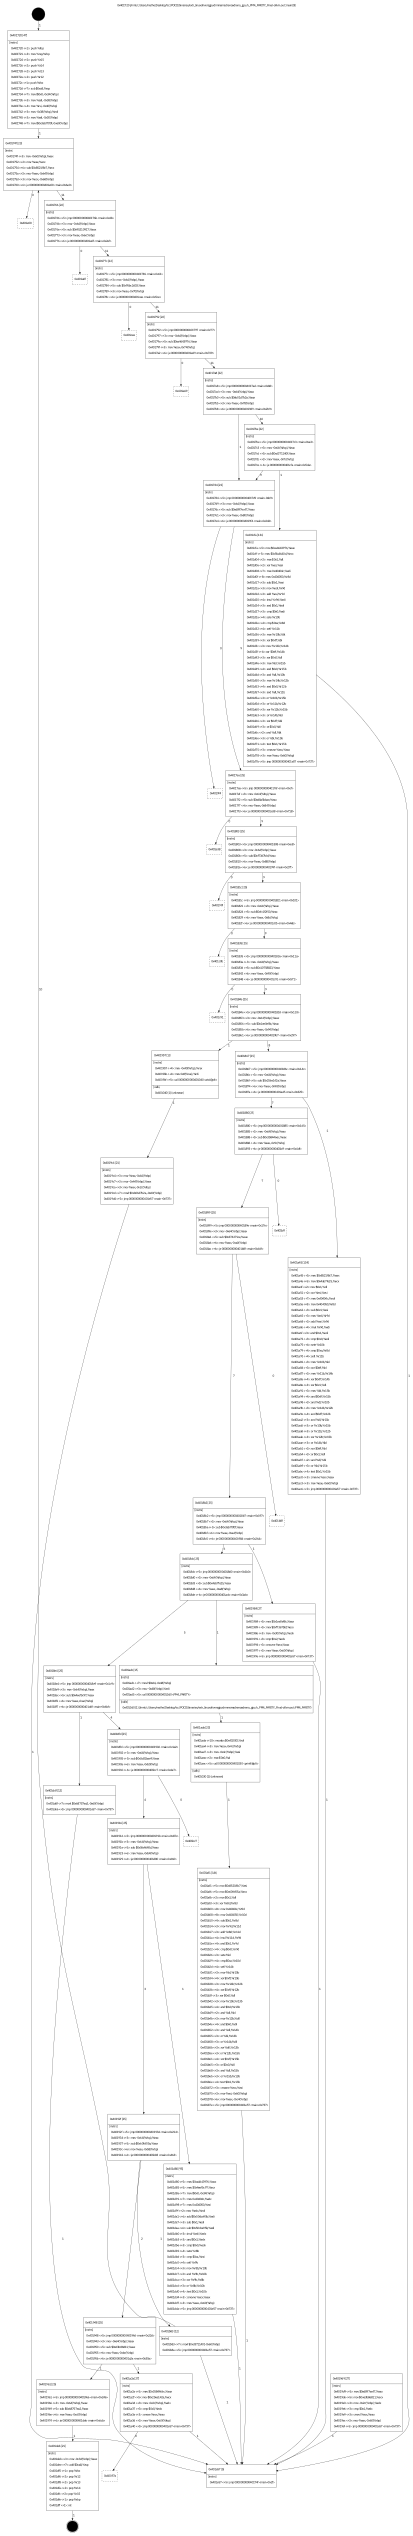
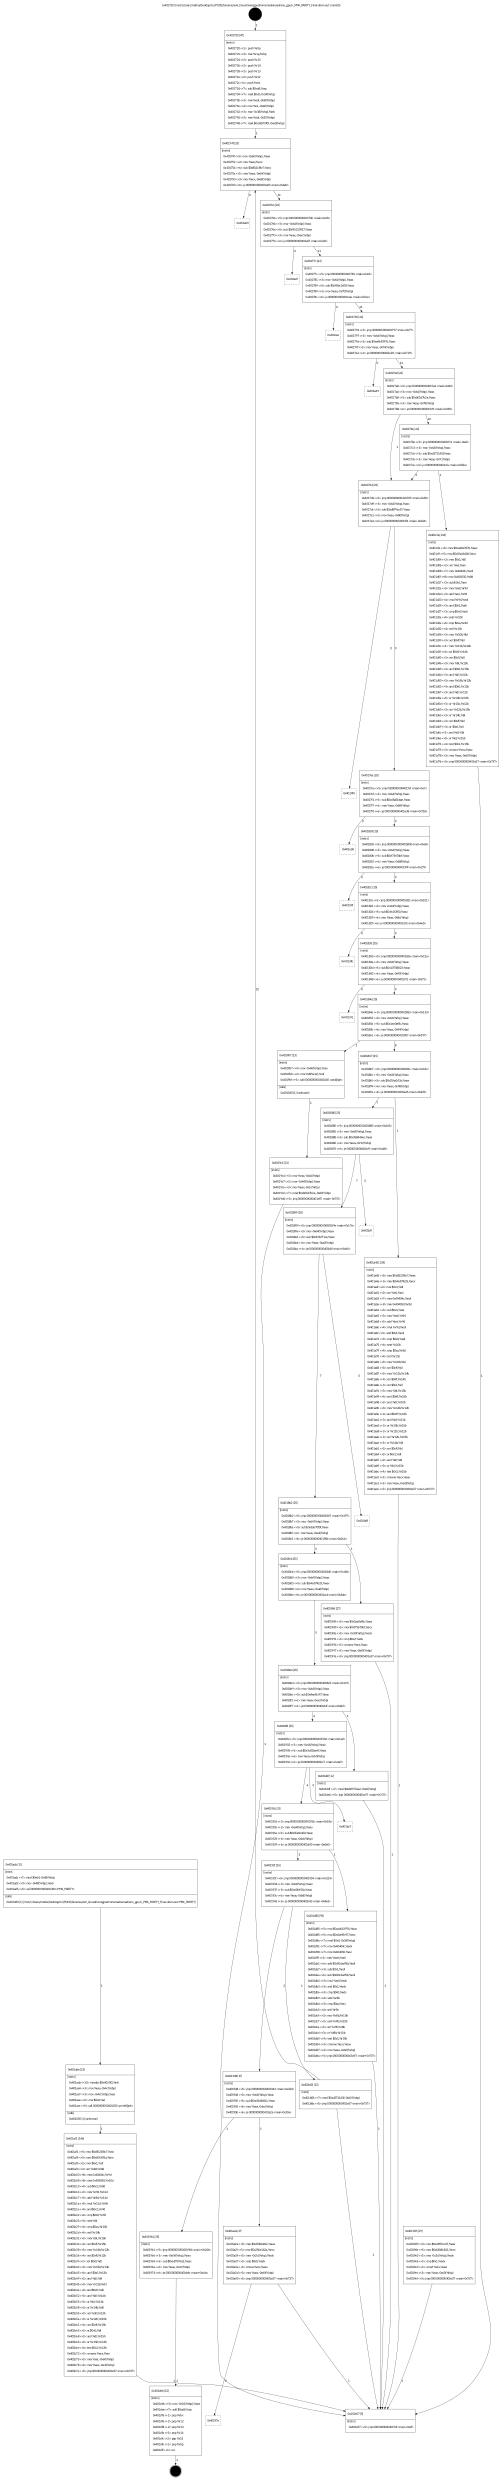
edge "0x4018cb [25]" -> "0x401acb [15]": removed, label "1"
